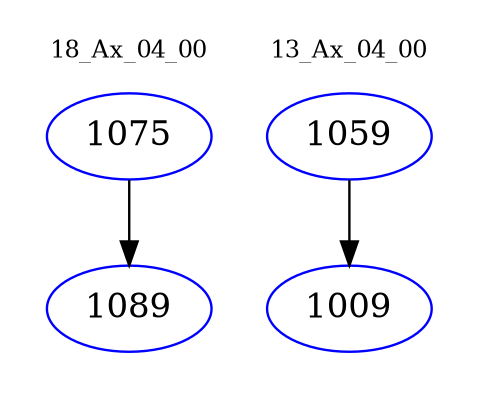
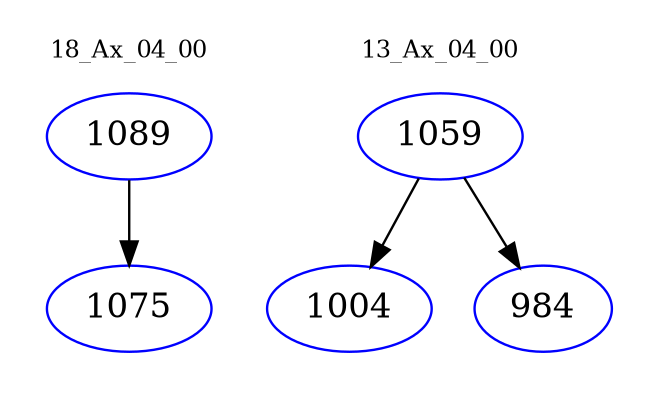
edge "1075" -> "1089": reversed
node "1009": label "1009" -> "1004"
node "984": added
